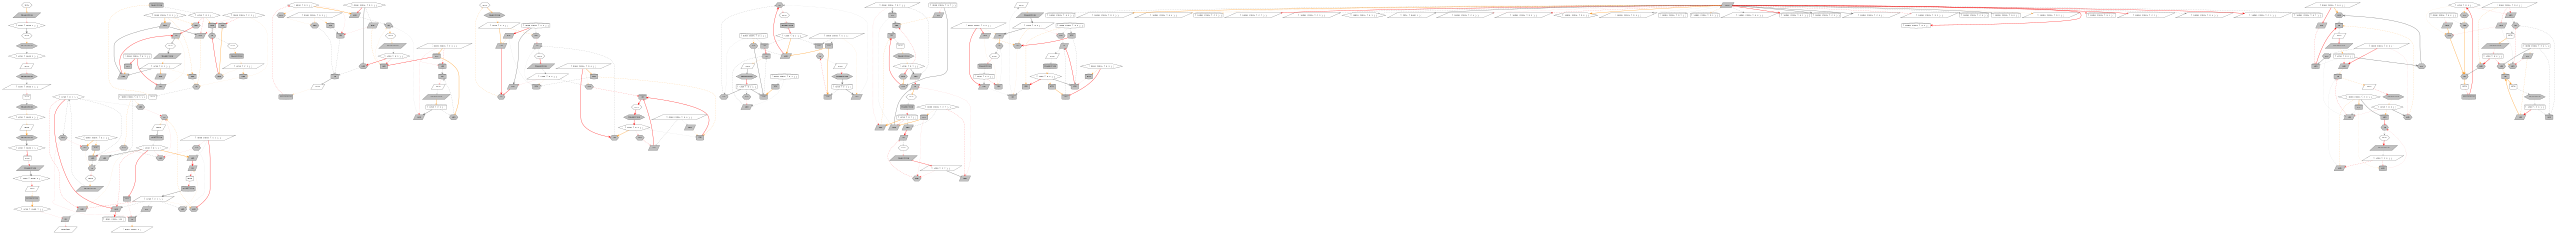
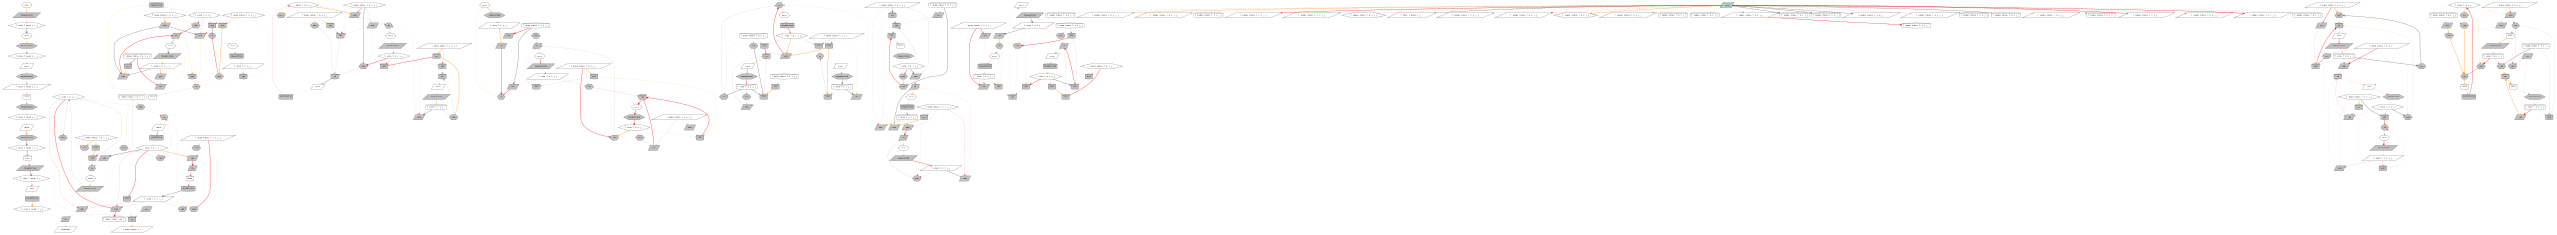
edge "TRUE" -> "( legal robot ( a 5 ) )": color red -> gray40
edge "TRUE" -> "( legal robot ( a 2 ) )": now "( legal robot ( a 6 ) )" -> "( legal robot ( a 2 ) )"
